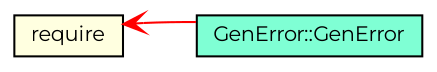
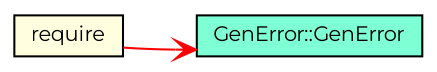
edge "GenError::GenError" -> "require": reversed
